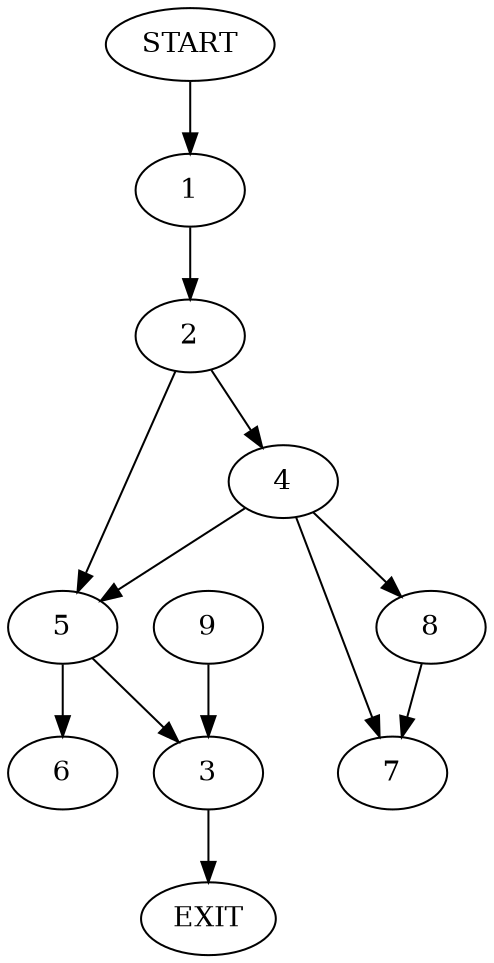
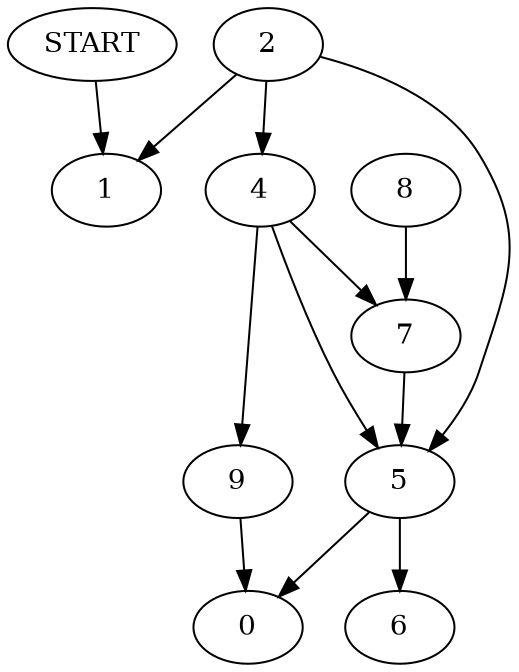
edge "1" -> "2": reversed
edge "7" -> "5": added
edge "4" -> "8": now "4" -> "9"
node "3": label "3" -> "0"
node "EXIT": removed
